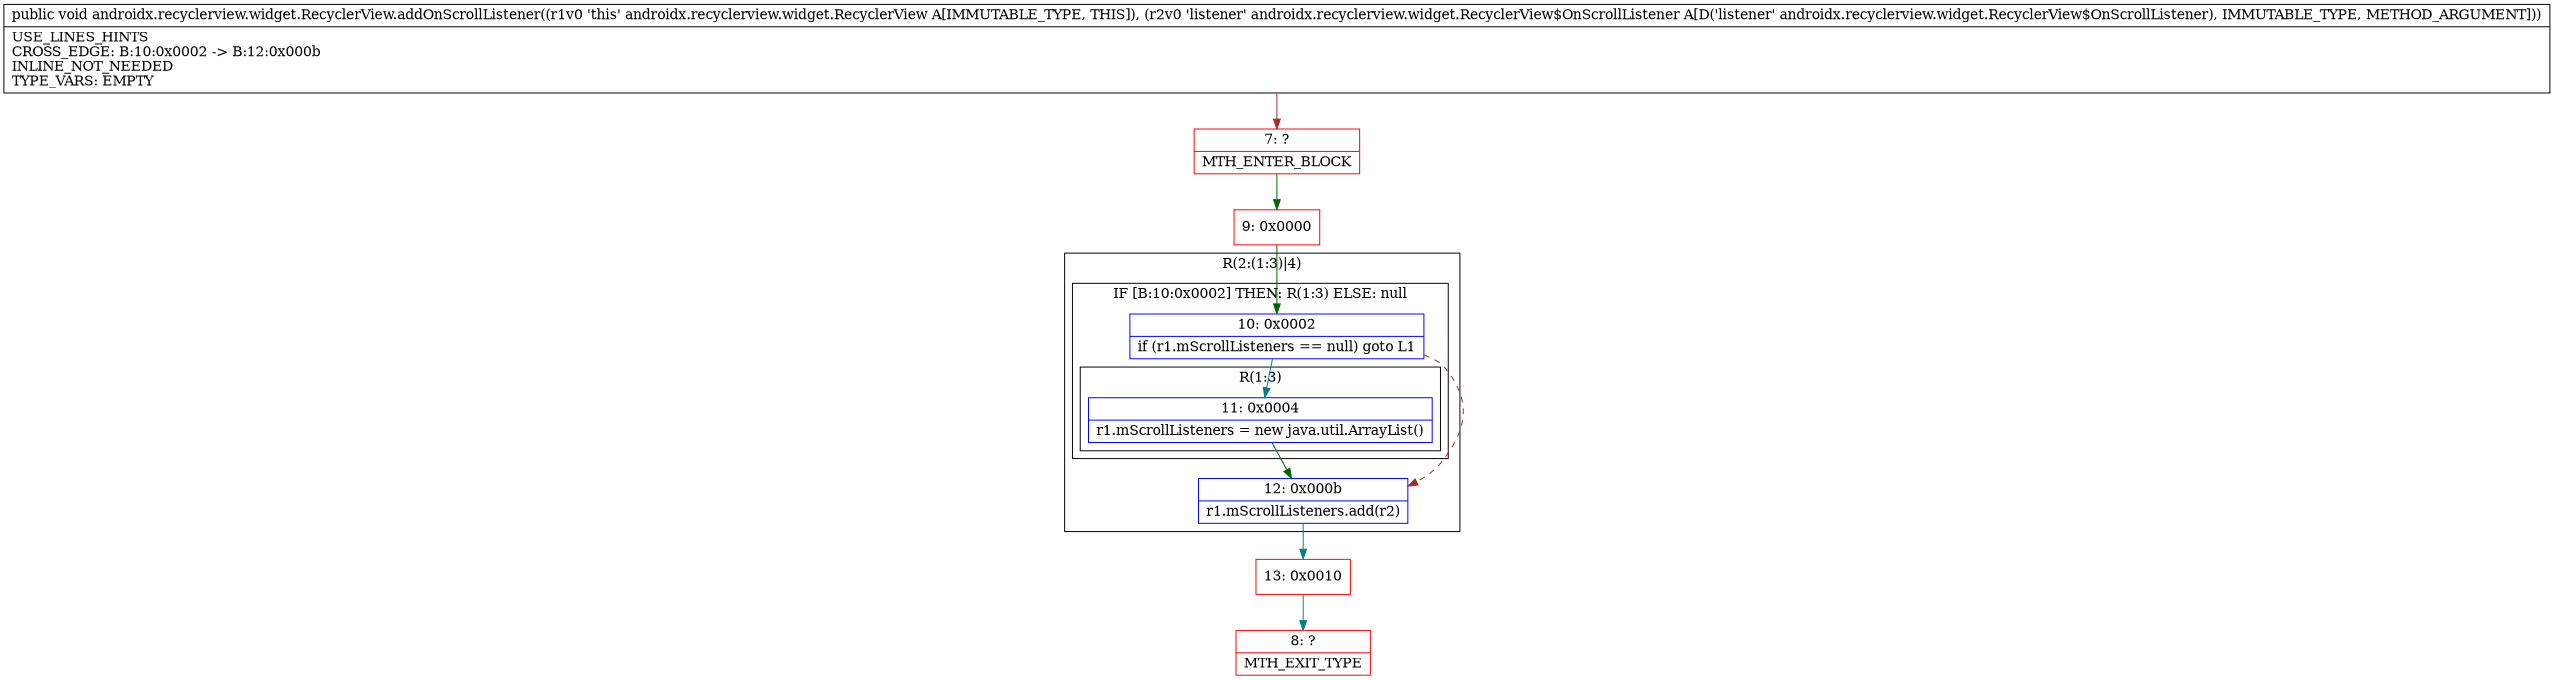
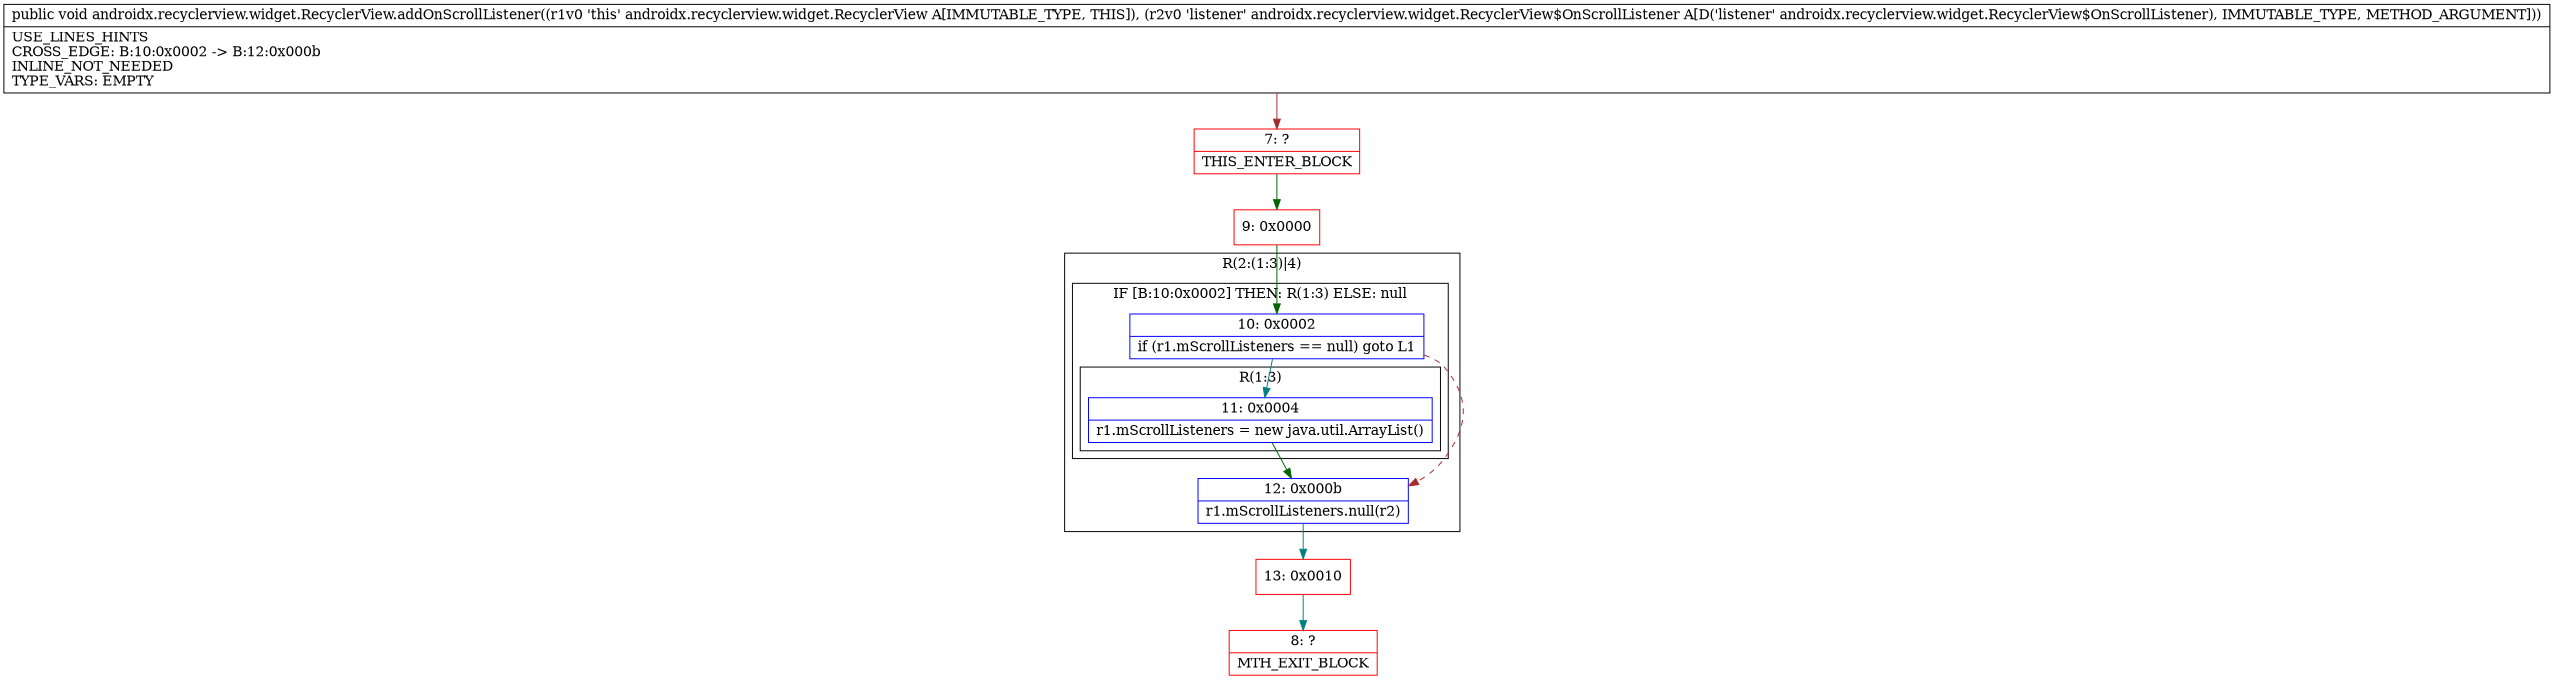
node "7: ?": text "MTH_ENTER_BLOCK" -> "THIS_ENTER_BLOCK"
node "12: 0x000b": text "r1.mScrollListeners.add(r2)" -> "r1.mScrollListeners.null(r2)"
node "8: ?": text "MTH_EXIT_TYPE" -> "MTH_EXIT_BLOCK"
